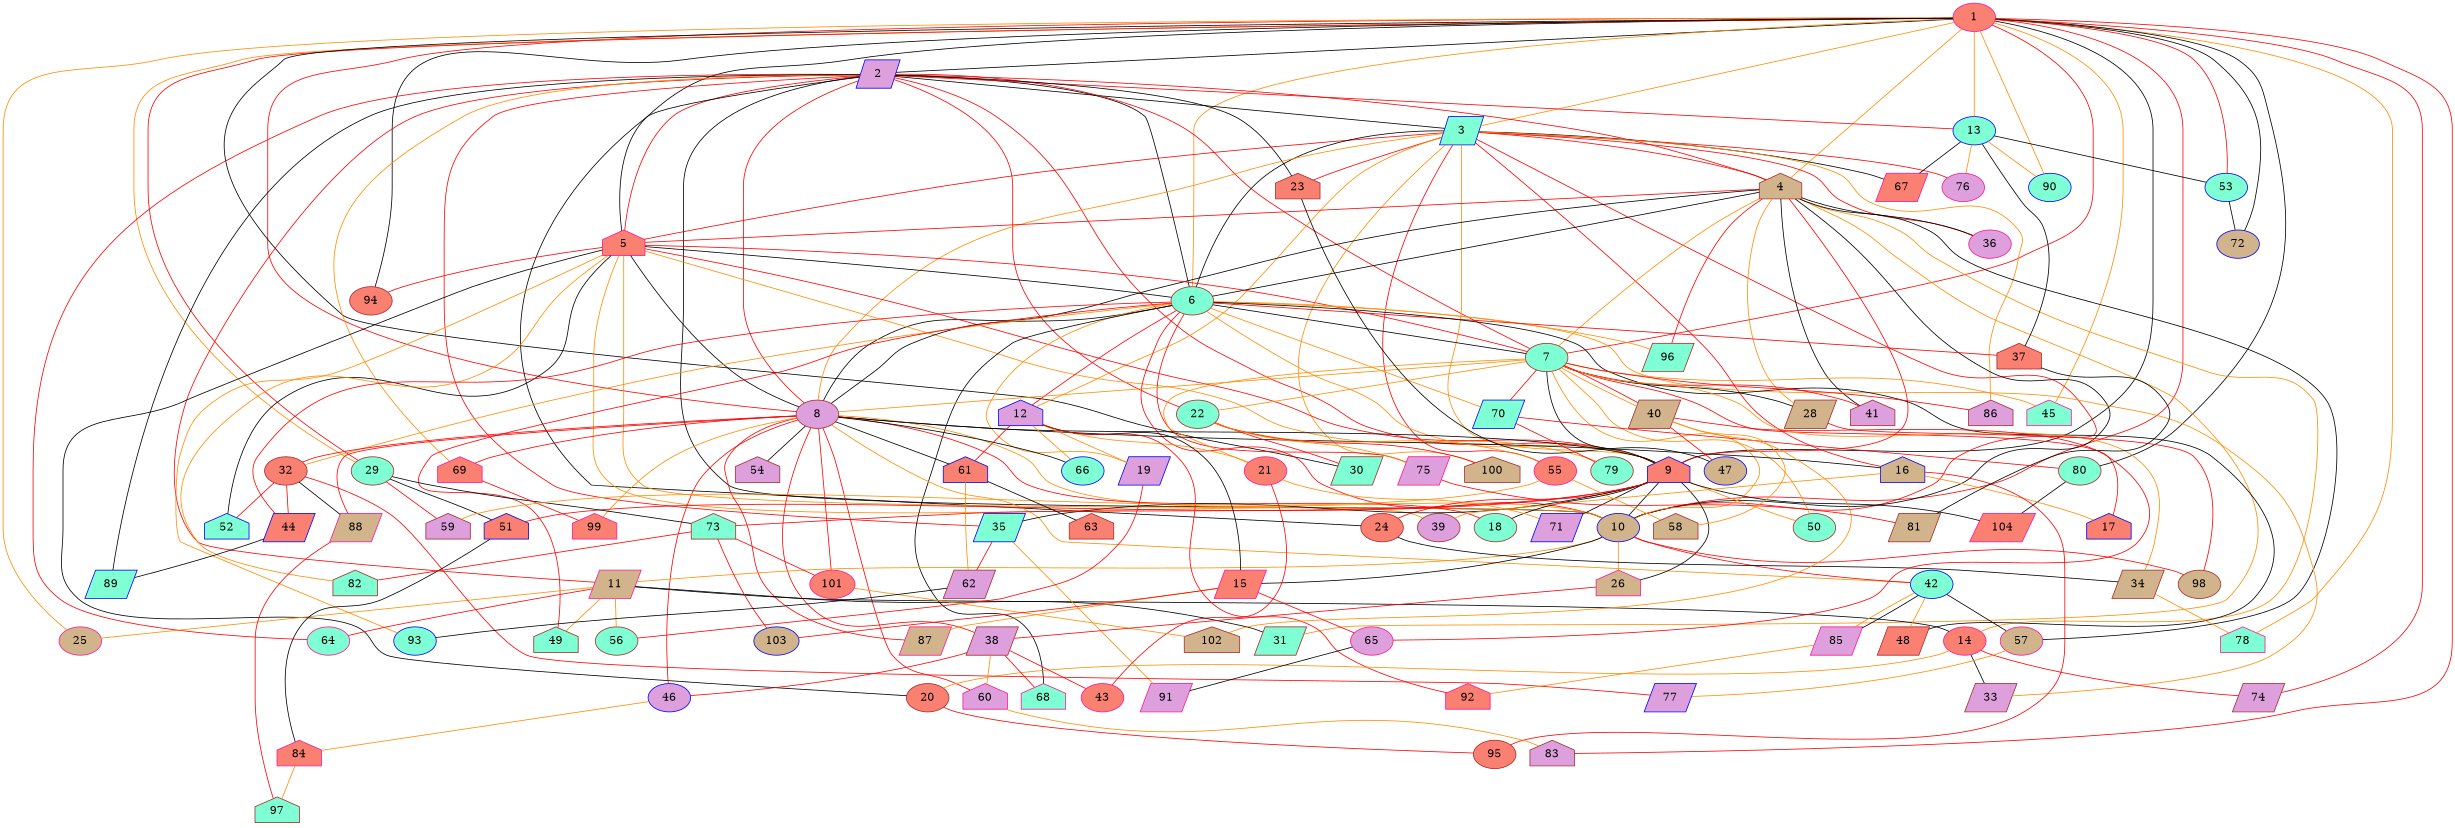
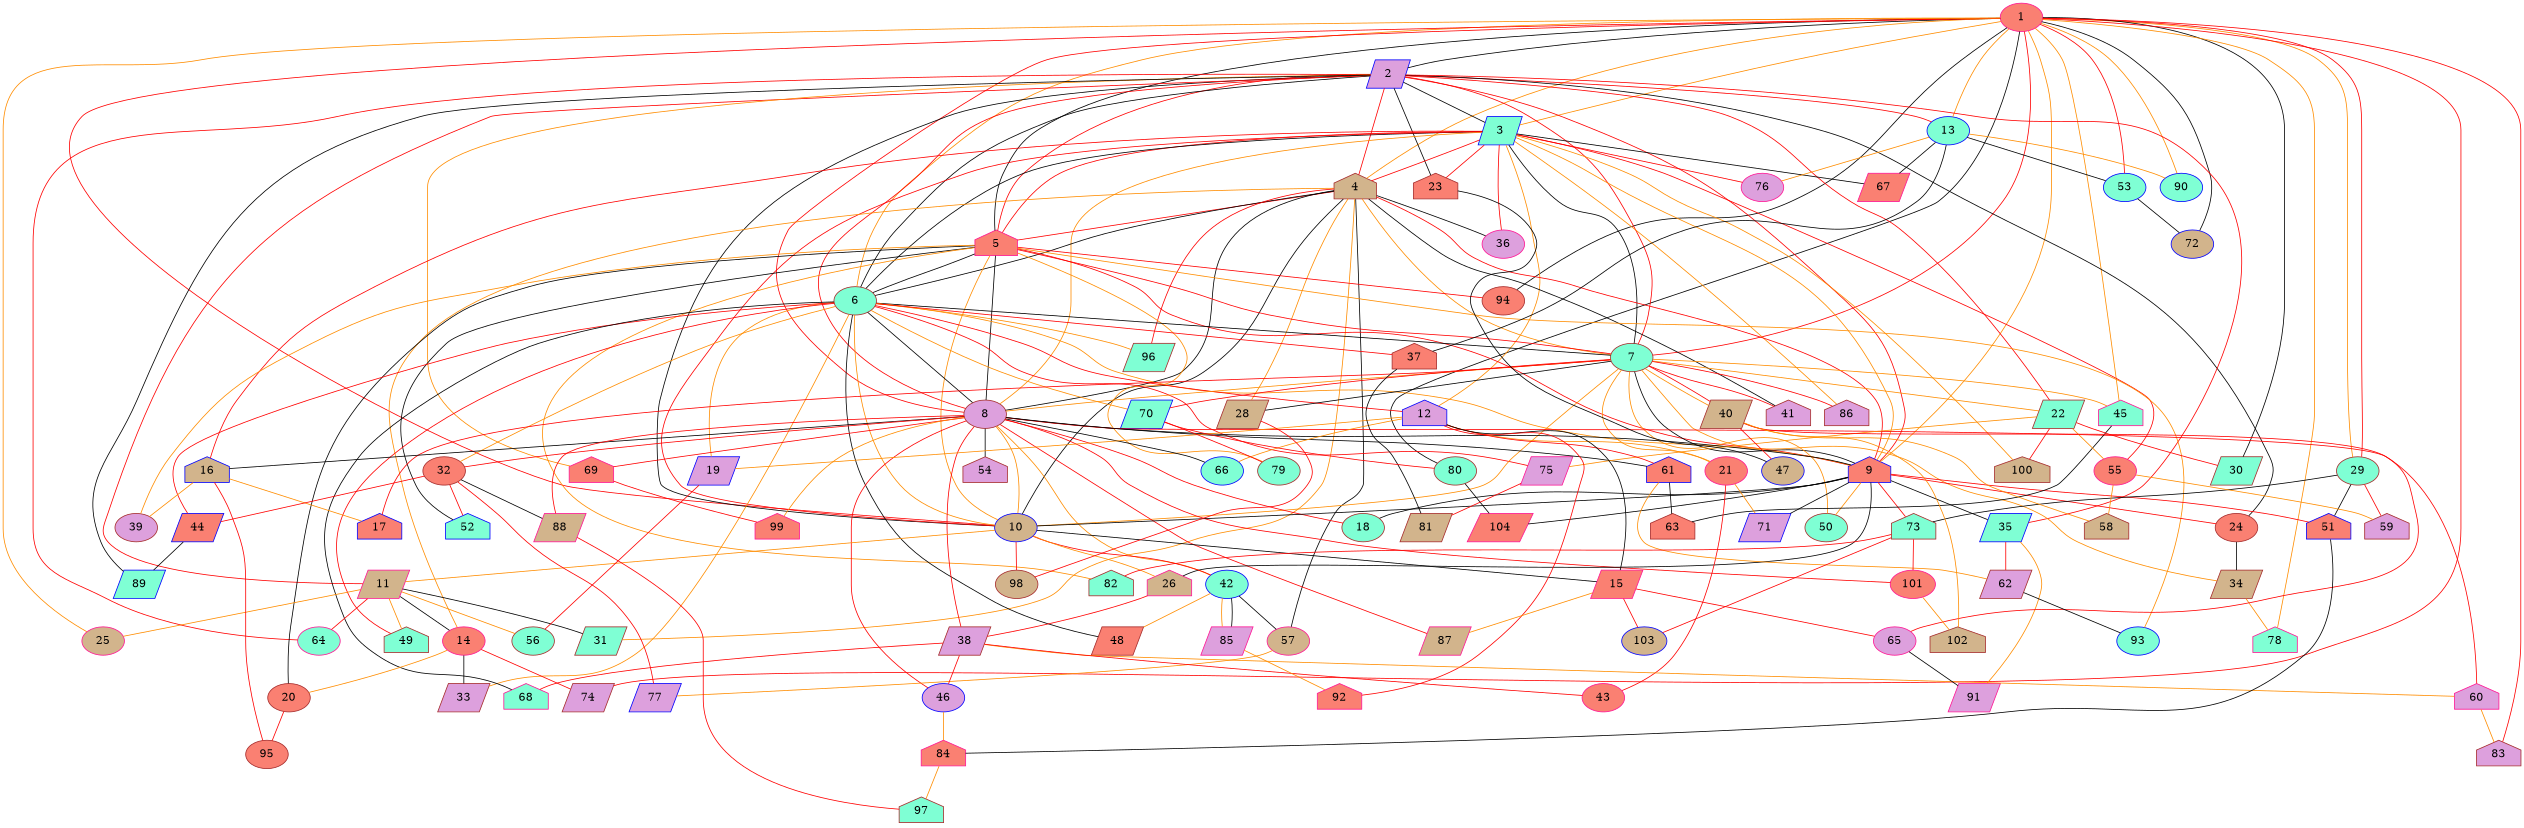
edge "3" -- "7": added
edge "1" -- "9": color black -> darkorange
node "22": shape ellipse -> parallelogram
edge "6" -- "10": color red -> darkorange
edge "45" -- "63": added
